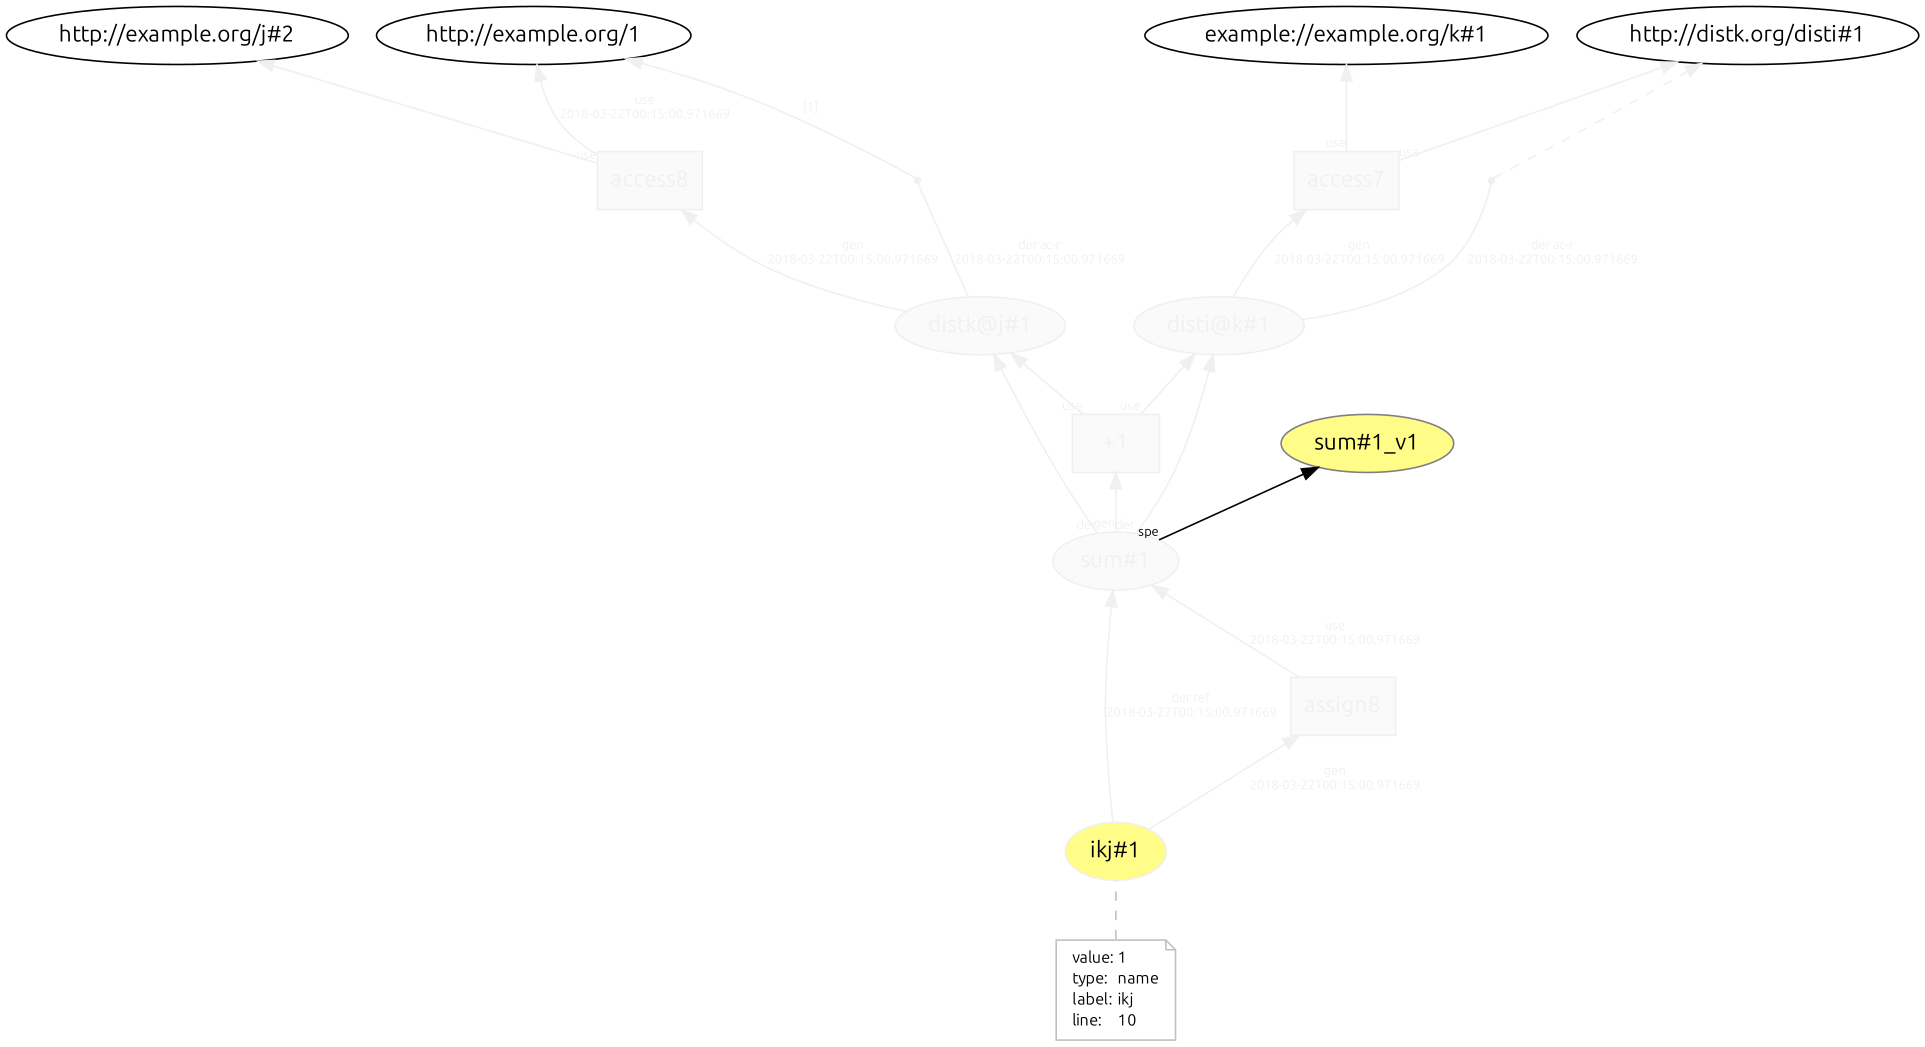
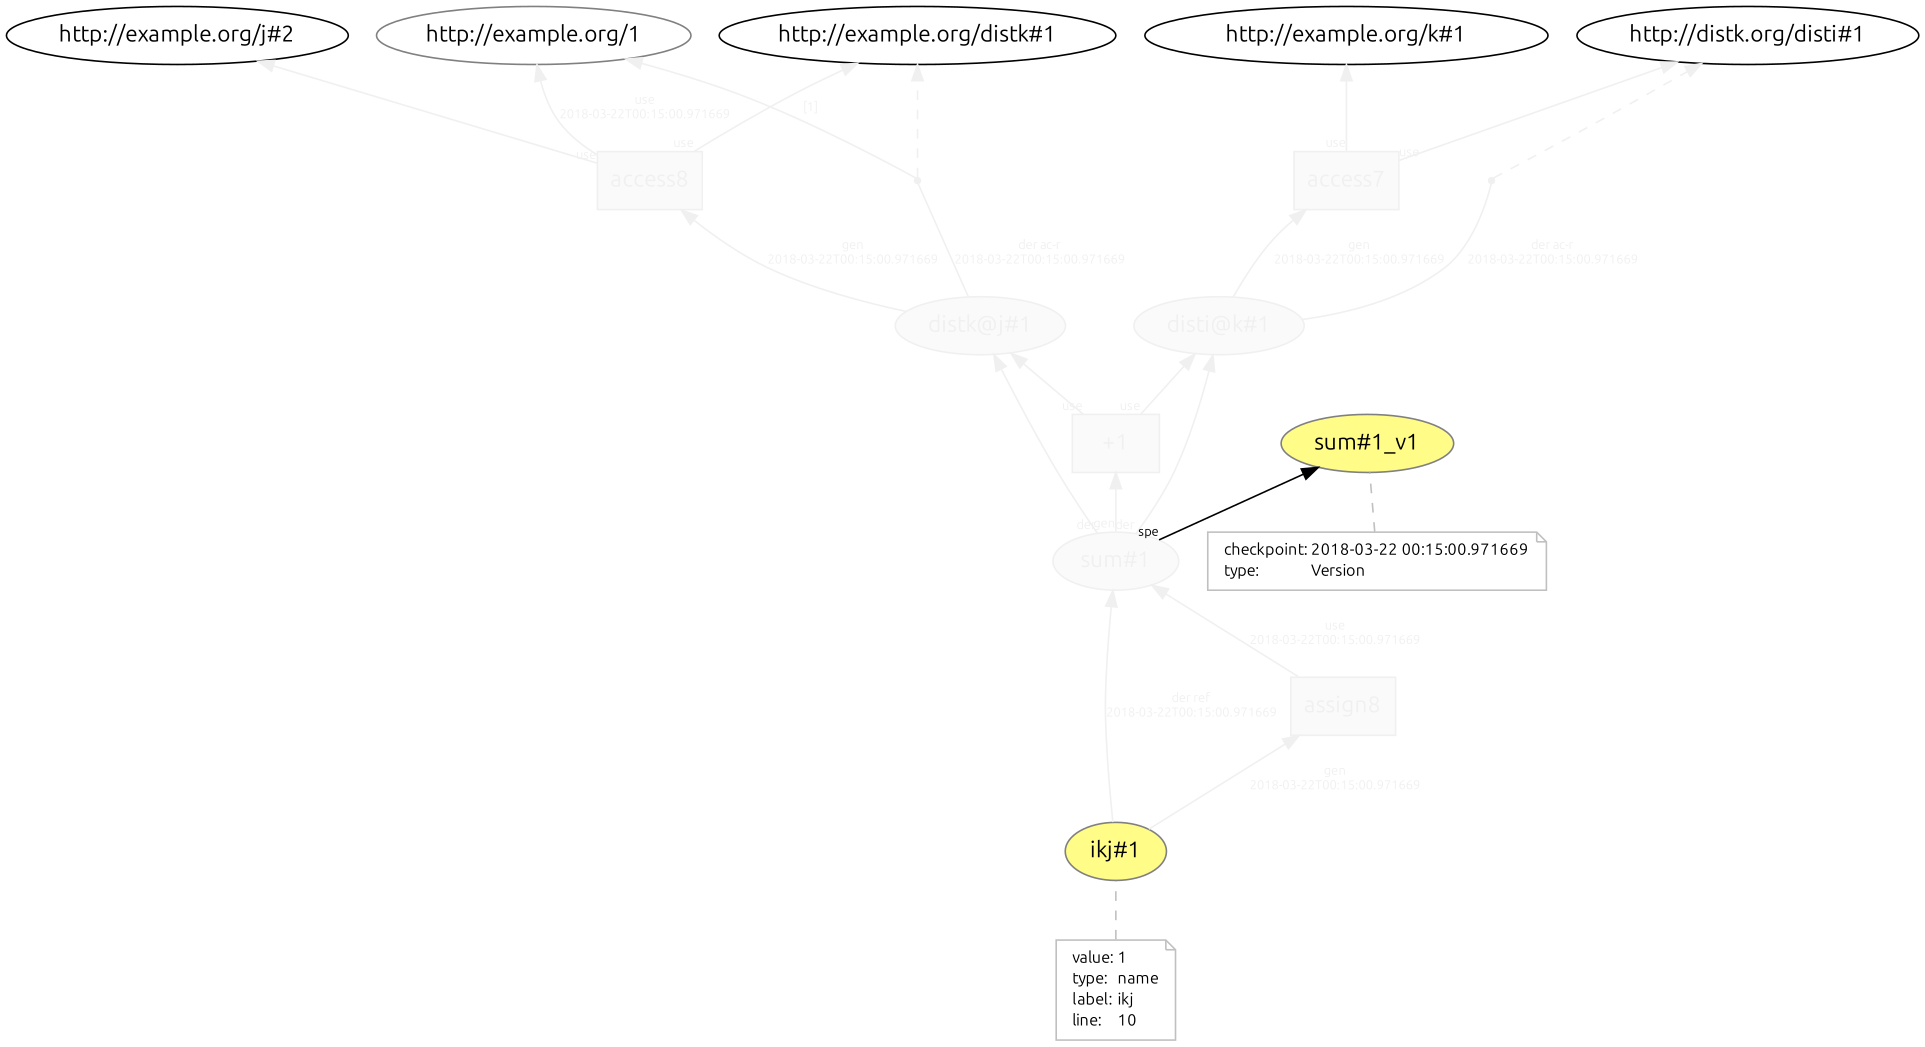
node "http://example.org/1": color black -> #808080
node "http://example.org/distk#1": added
node "example://example.org/k#1": label "example://example.org/k#1" -> "http://example.org/k#1"
node "checkpoint:": added
node "ikj#1": color #f0f0f0 -> #808080
